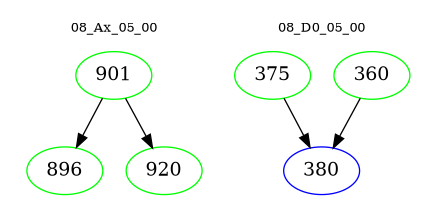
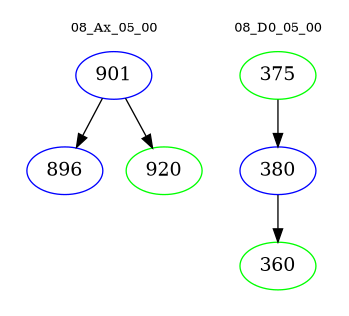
node "901": color green -> blue
edge "360" -> "380": reversed
node "896": color green -> blue
